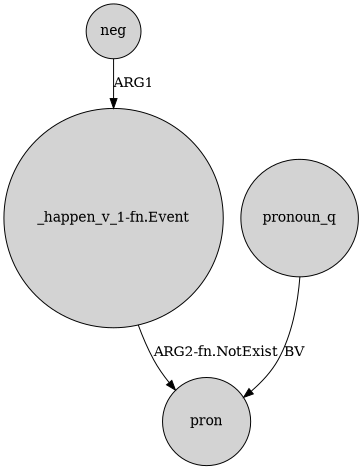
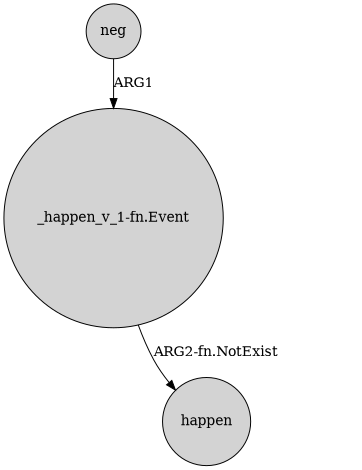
node "pronoun_q": removed
node "pron": label "pron" -> "happen"
